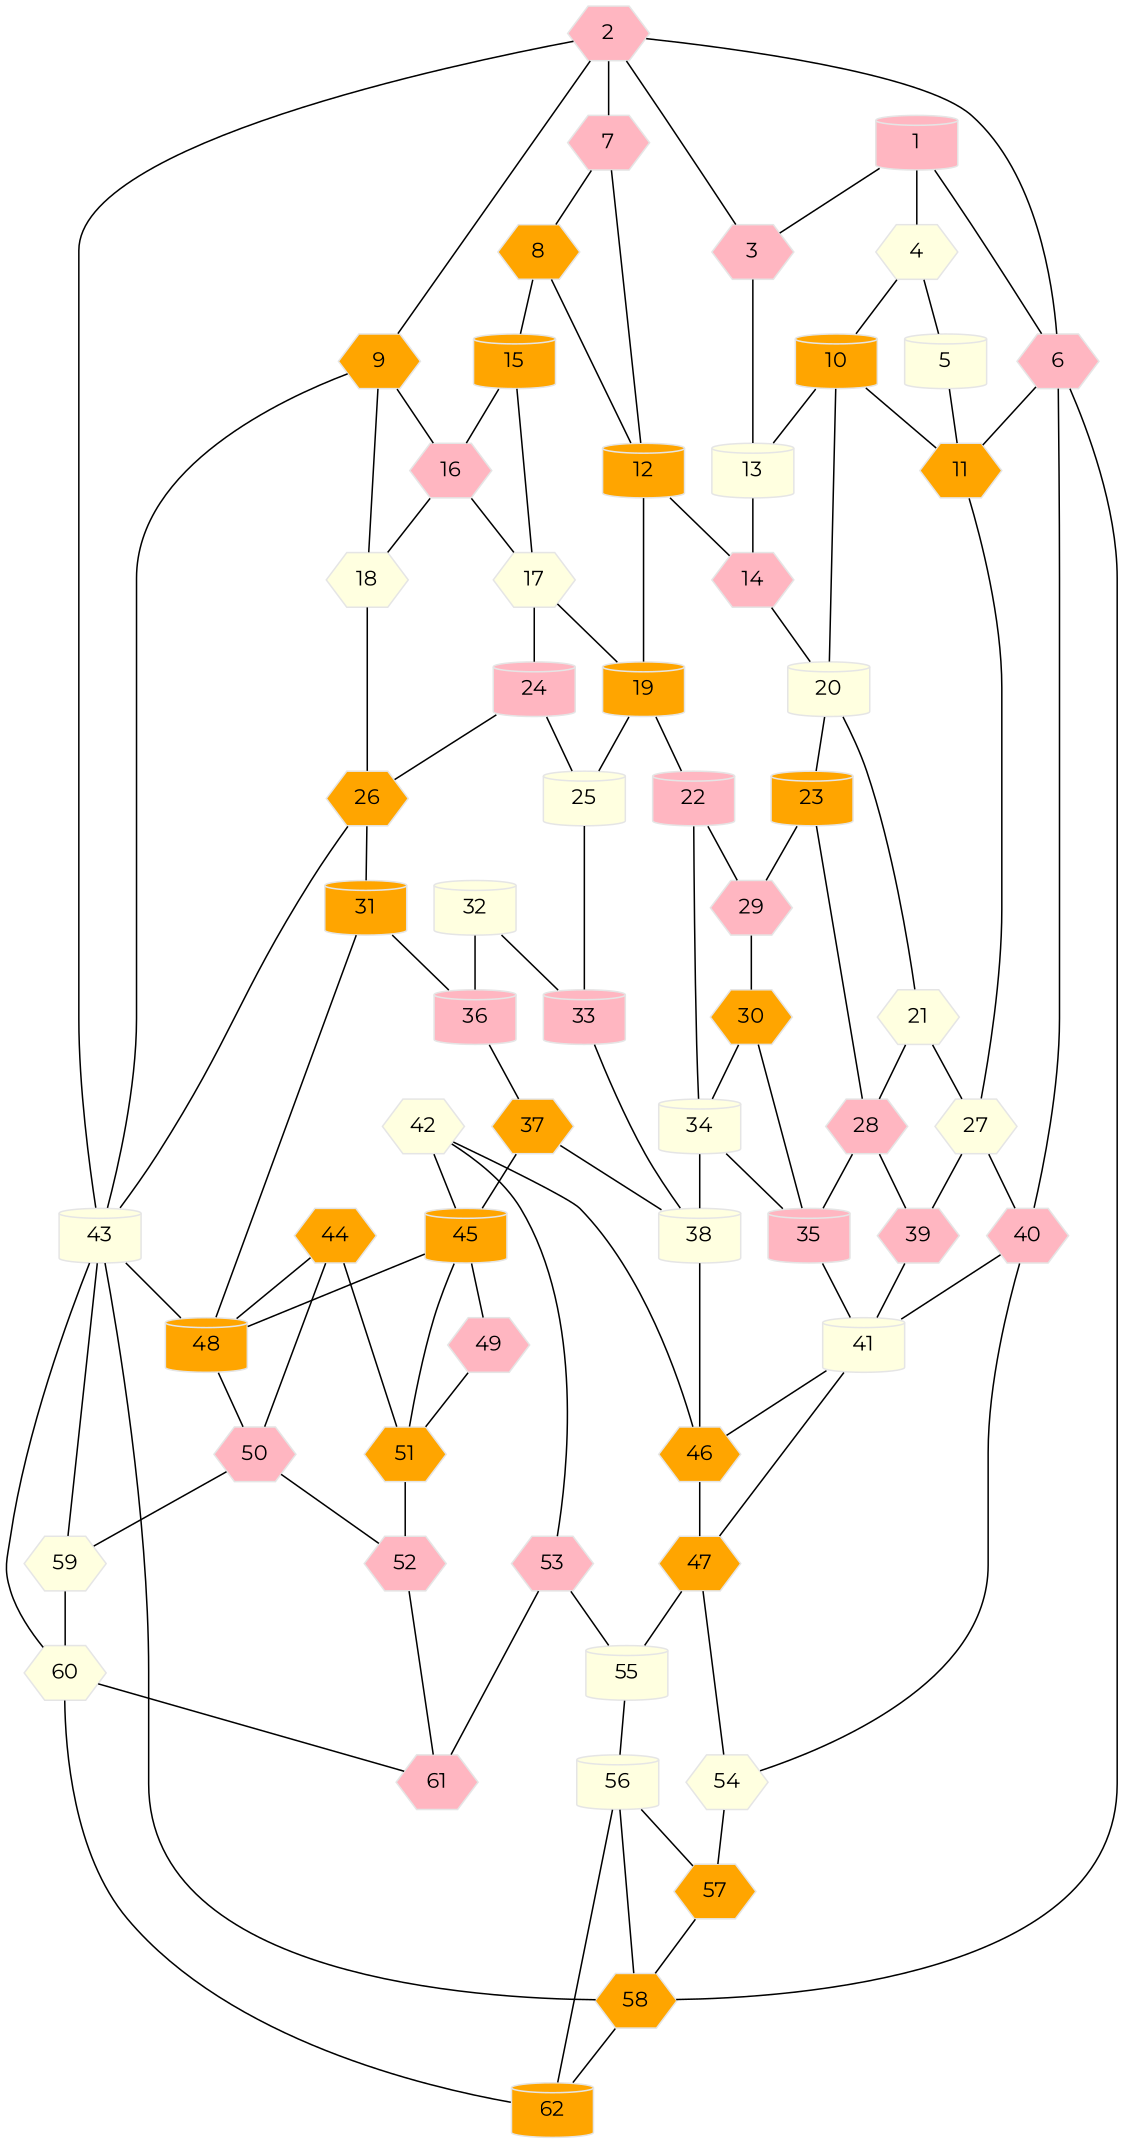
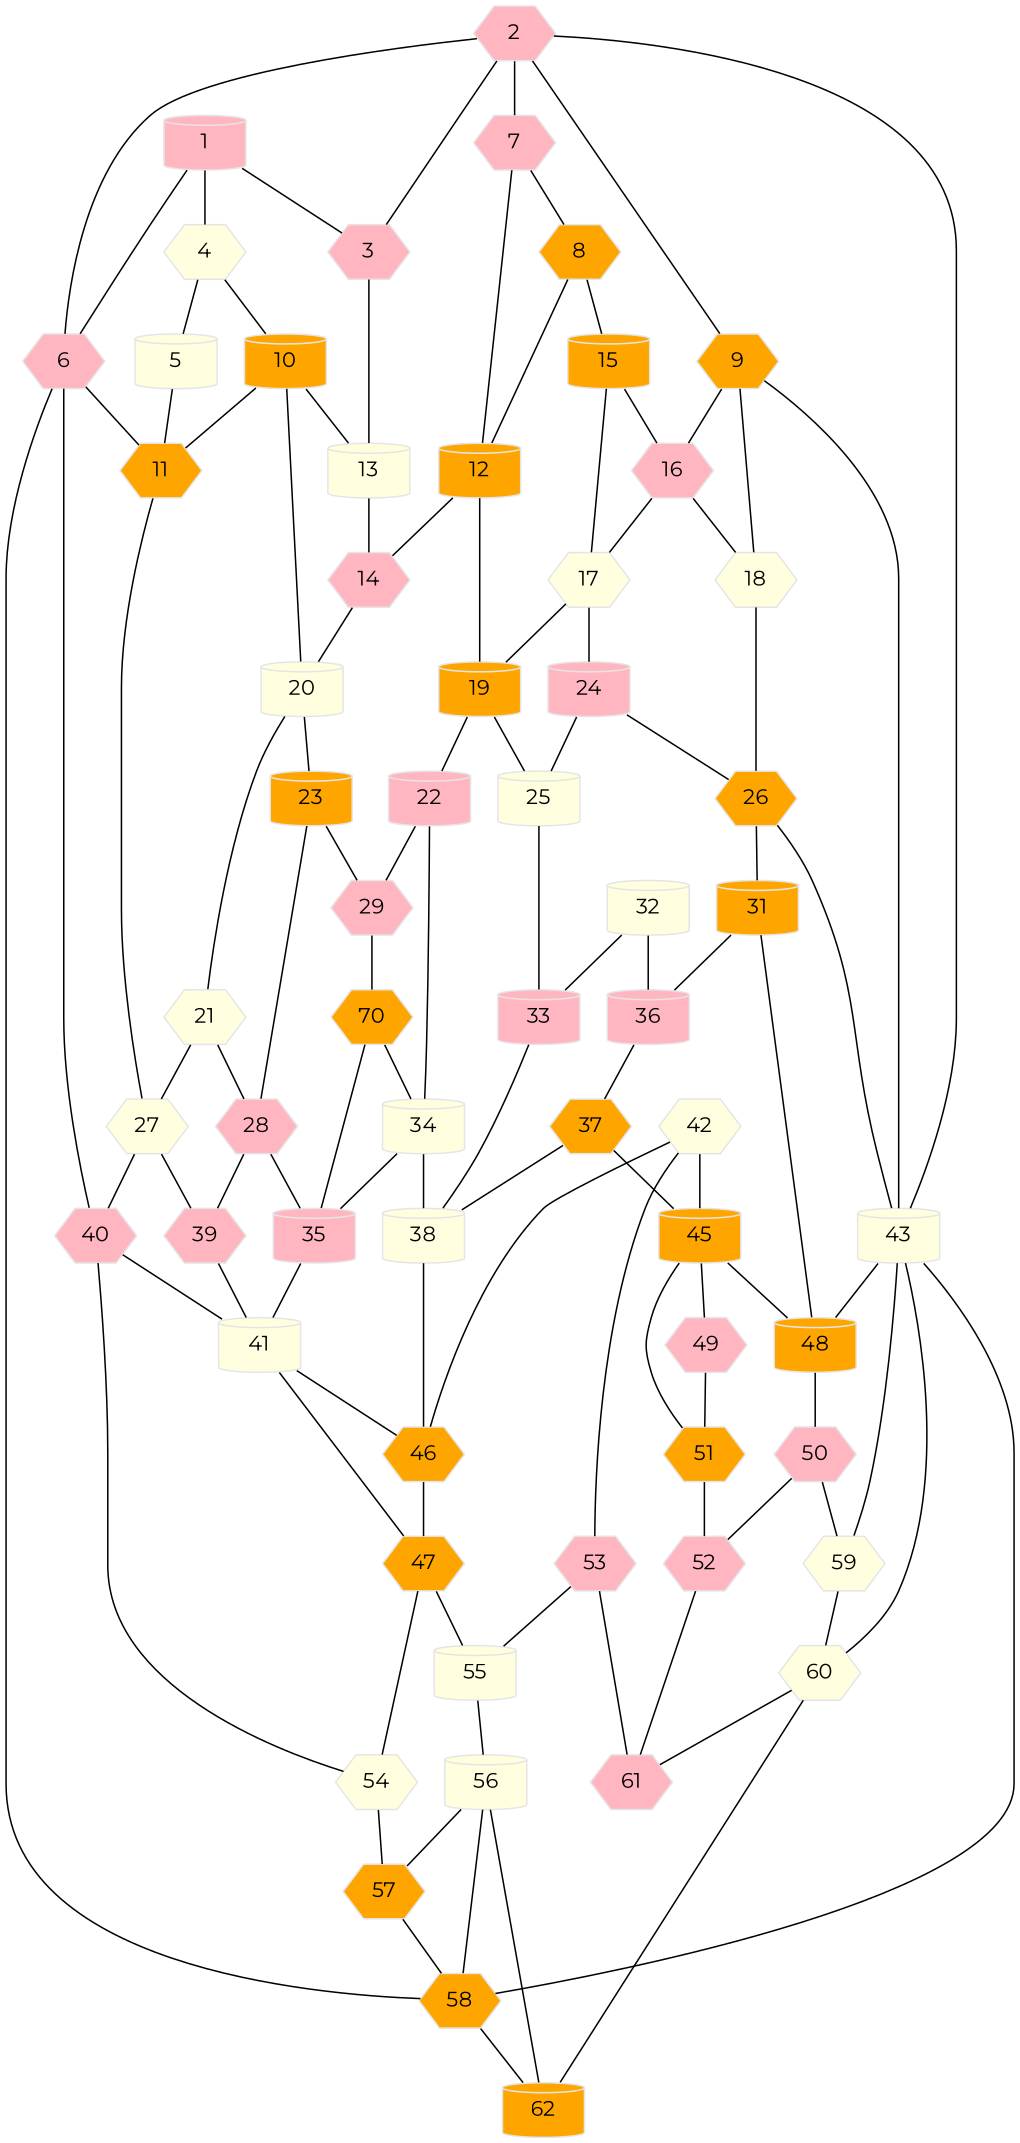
node "30": label "30" -> "70"
node "44": removed
